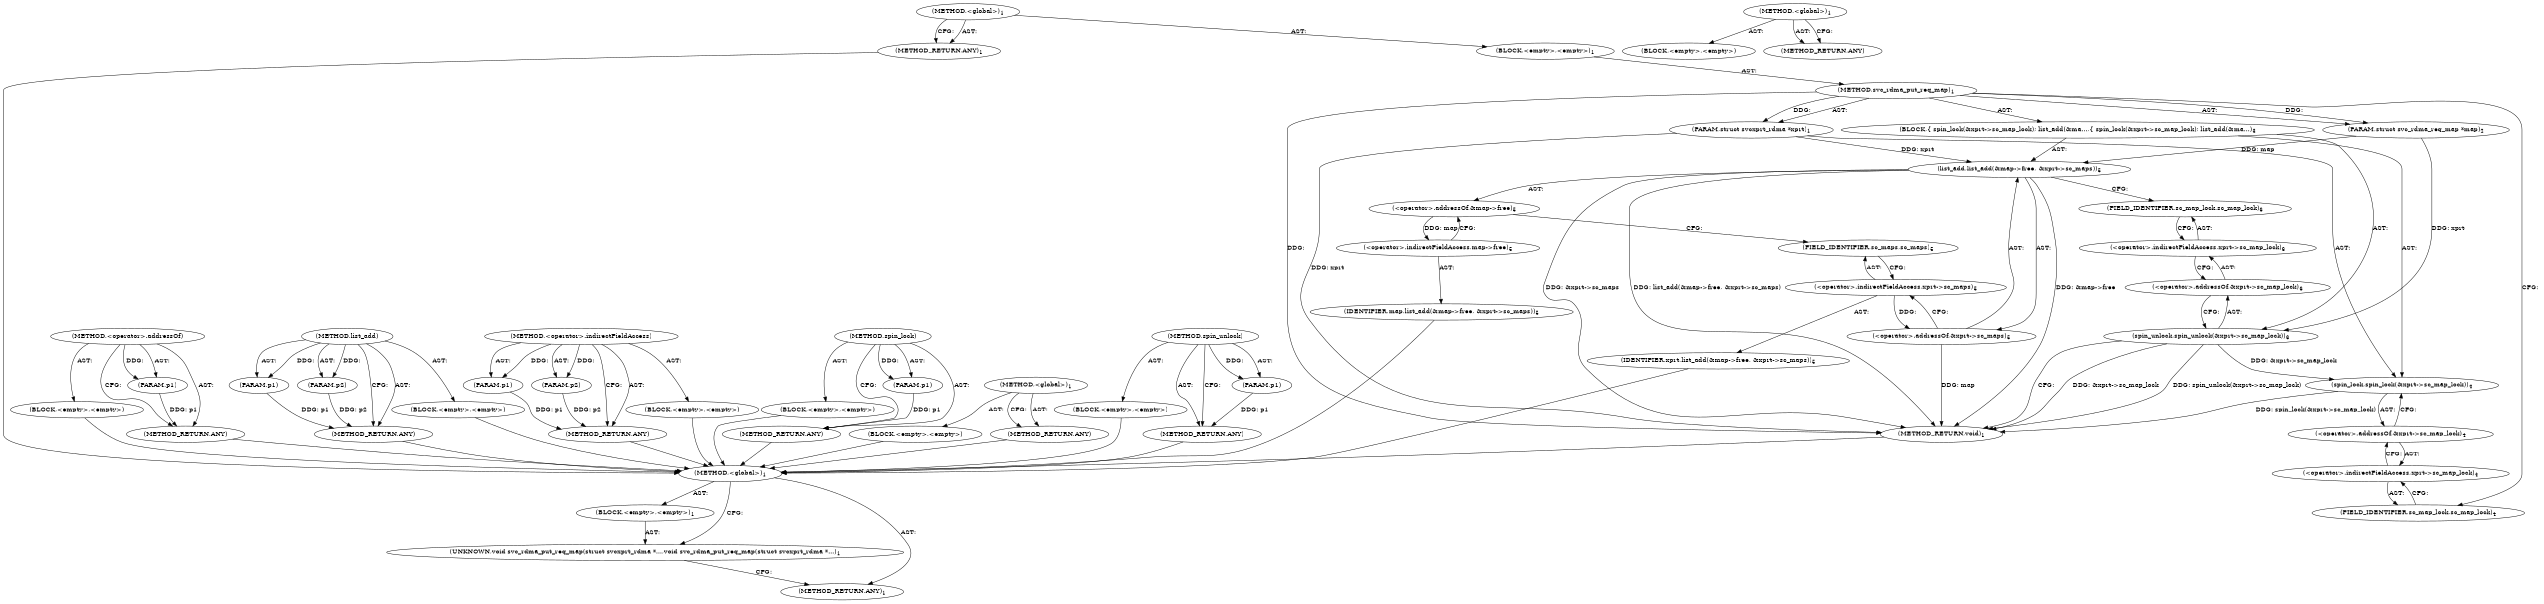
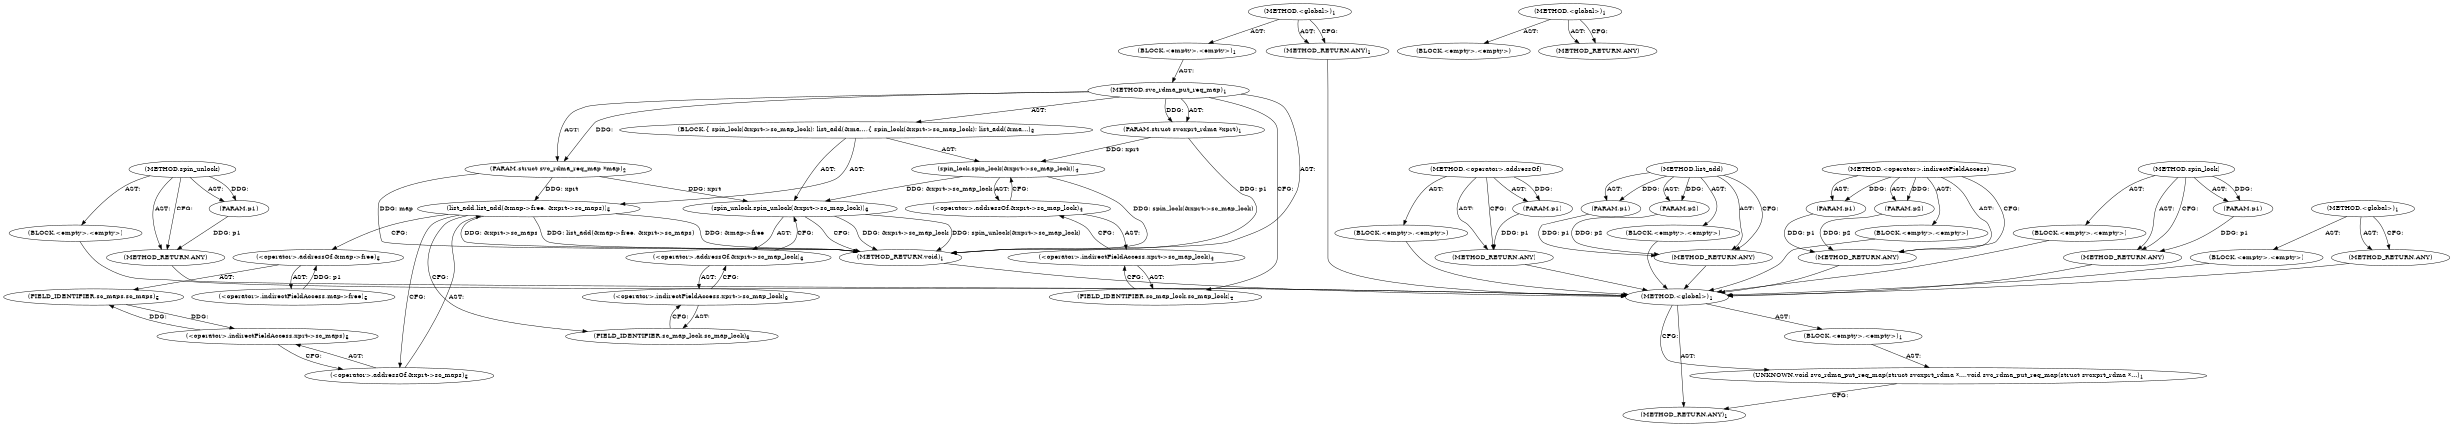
edge "(PARAM,struct svcxprt_rdma *xprt)" -> "(list_add,list_add(&map->free, &xprt->sc_maps))": removed, label "DDG: xprt"
edge "(PARAM,struct svc_rdma_req_map *map)" -> "(list_add,list_add(&map->free, &xprt->sc_maps))": label "DDG: map" -> "DDG: xprt"
edge "(list_add,list_add(&map->free, &xprt->sc_maps))" -> "(<operator>.addressOf,&map->free)": label "AST: " -> "CFG: "
edge "(<operator>.addressOf,&map->free)" -> "(<operator>.indirectFieldAccess,map->free)": label "DDG: map" -> "AST: "
edge "(<operator>.indirectFieldAccess,map->free)" -> "(<operator>.addressOf,&map->free)": label "CFG: " -> "DDG: p1"
edge "(<operator>.addressOf,&map->free)" -> "(FIELD_IDENTIFIER,sc_maps,sc_maps)": label "CFG: " -> "AST: "
edge "(METHOD,svc_rdma_put_req_map)" -> "(METHOD_RETURN,void)": label "DDG: " -> "AST: "
edge "(list_add,list_add(&map->free, &xprt->sc_maps))" -> "(<operator>.addressOf,&xprt->sc_maps)": label "AST: " -> "CFG: "
edge "(PARAM,struct svcxprt_rdma *xprt)" -> "(spin_lock,spin_lock(&xprt->sc_map_lock))": label "AST: " -> "DDG: xprt"
edge "(PARAM,struct svcxprt_rdma *xprt)" -> "(METHOD_RETURN,void)": label "DDG: xprt" -> "DDG: p1"
edge "(<operator>.indirectFieldAccess,xprt->sc_maps)" -> "(FIELD_IDENTIFIER,sc_maps,sc_maps)": label "AST: " -> "DDG: "
edge "(FIELD_IDENTIFIER,sc_maps,sc_maps)" -> "(<operator>.indirectFieldAccess,xprt->sc_maps)": label "CFG: " -> "DDG: "
node "(IDENTIFIER,map,list_add(&map->free, &xprt->sc_maps))": removed
edge "(<operator>.indirectFieldAccess,xprt->sc_maps)" -> "(<operator>.addressOf,&xprt->sc_maps)": label "DDG: " -> "CFG: "
edge "(<operator>.addressOf,&xprt->sc_maps)" -> "(<operator>.indirectFieldAccess,xprt->sc_maps)": label "CFG: " -> "AST: "
node "(IDENTIFIER,xprt,list_add(&map->free, &xprt->sc_maps))": removed
edge "(spin_unlock,spin_unlock(&xprt->sc_map_lock))" -> "(spin_lock,spin_lock(&xprt->sc_map_lock))": reversed
edge "(<operator>.addressOf,&xprt->sc_maps)" -> "(METHOD_RETURN,void)": now "(PARAM,struct svc_rdma_req_map *map)" -> "(METHOD_RETURN,void)"
